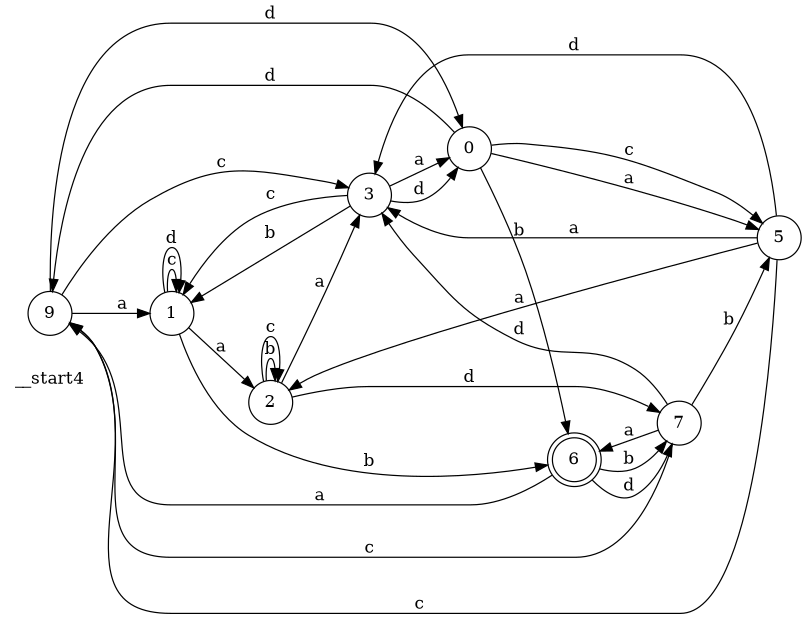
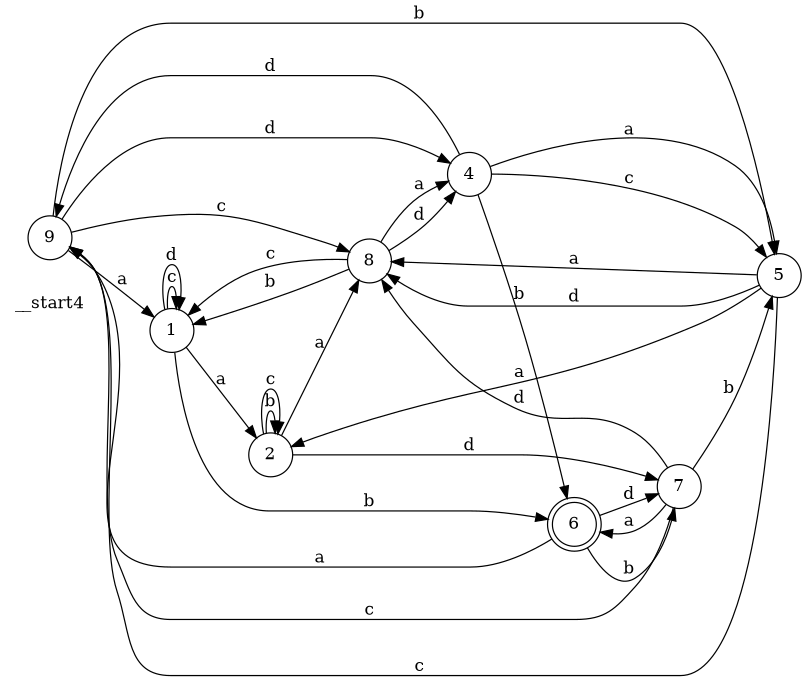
edge "9" -> "5": added, label "b"
node "0": label "0" -> "4"
node "3": label "3" -> "8"
